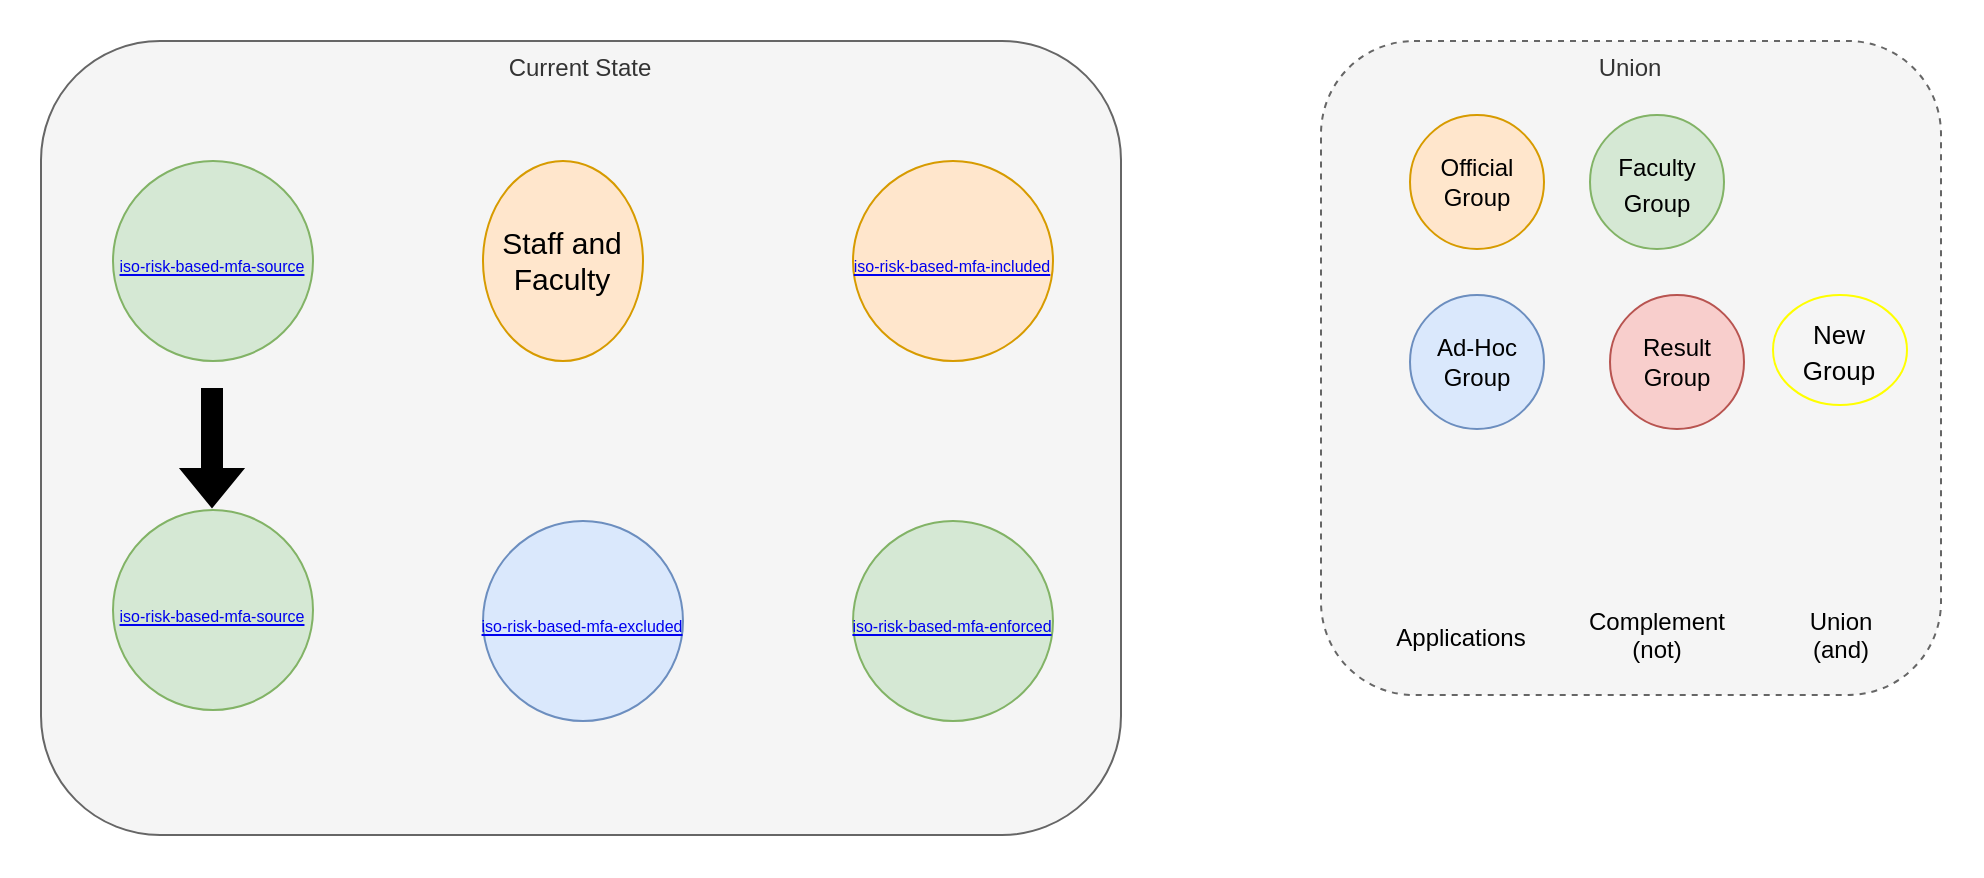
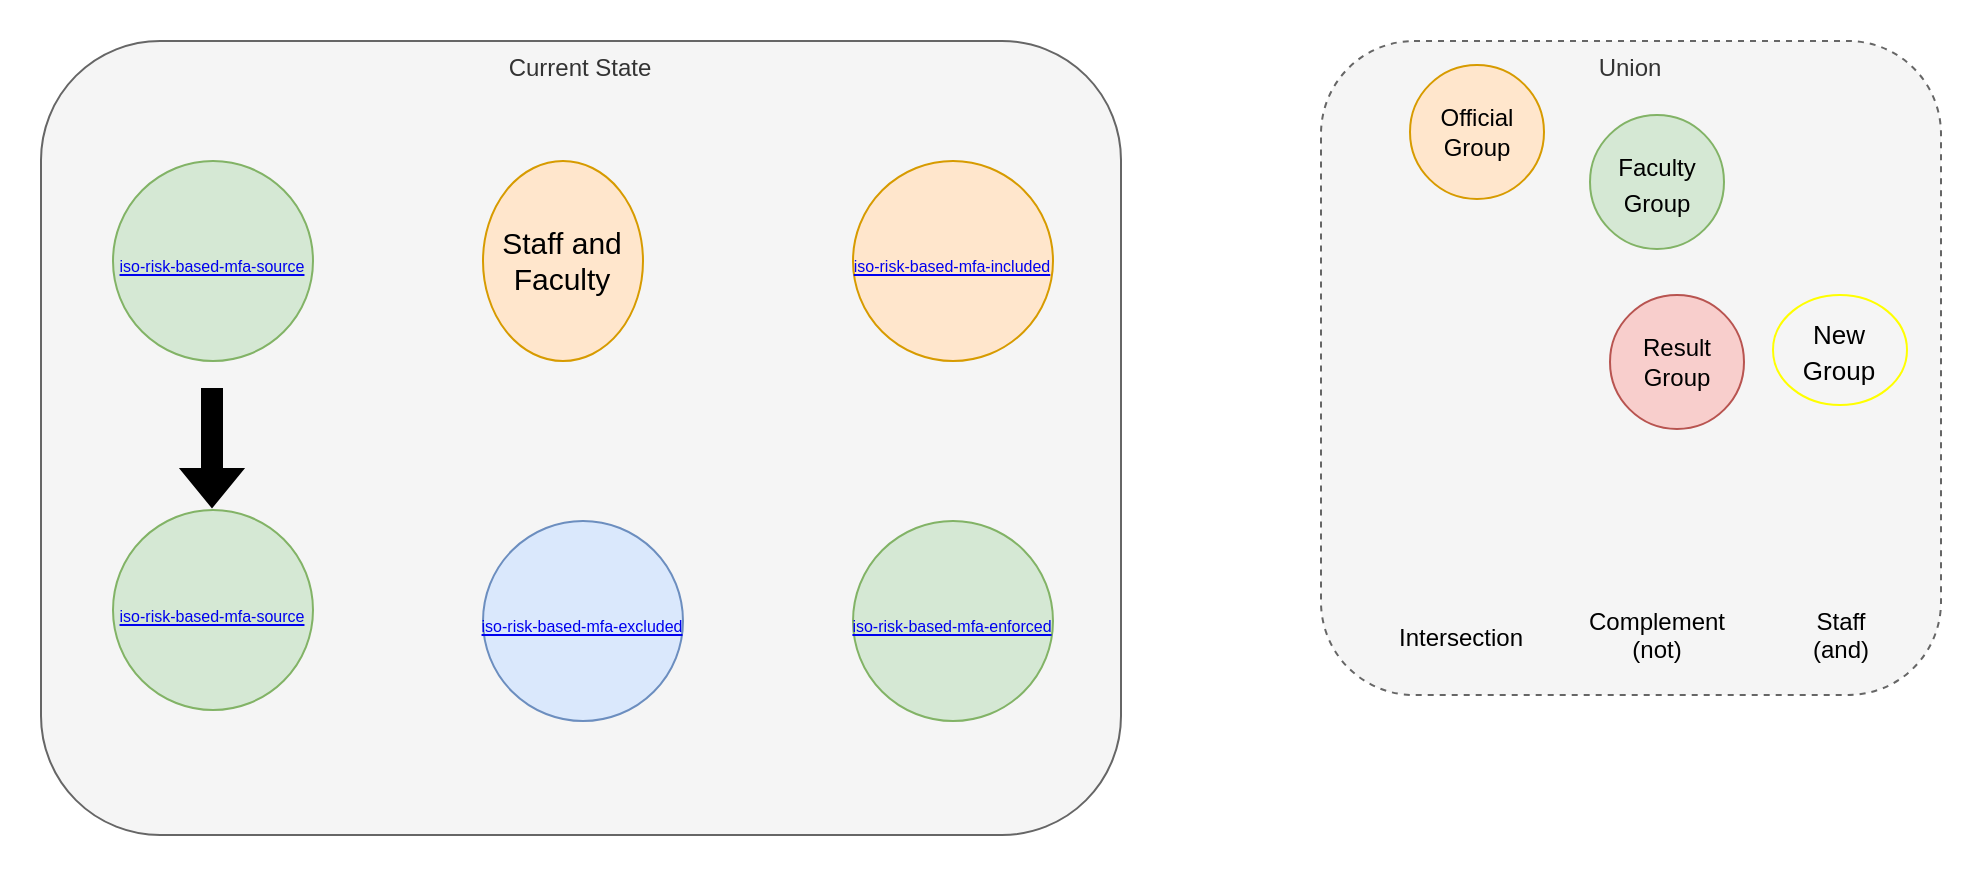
node "Official Group": moved (1477, 182) -> (1477, 132)
node "Ad-Hoc Group": removed
node "Union (and)": label "Union (and)" -> "Staff (and)"
node "Applications": label "Applications" -> "Intersection"
